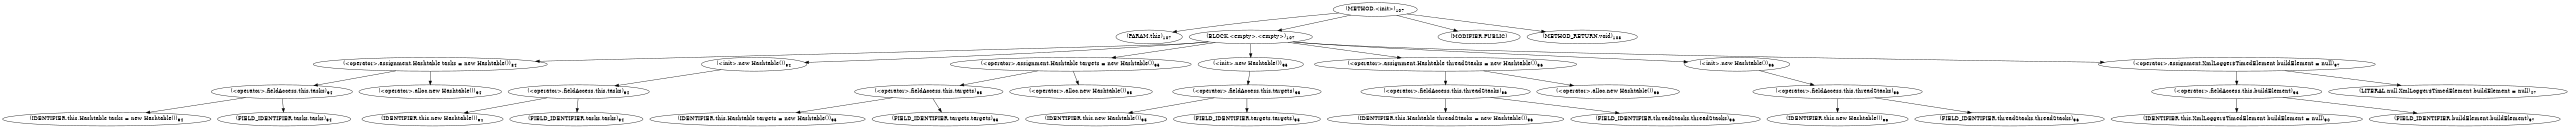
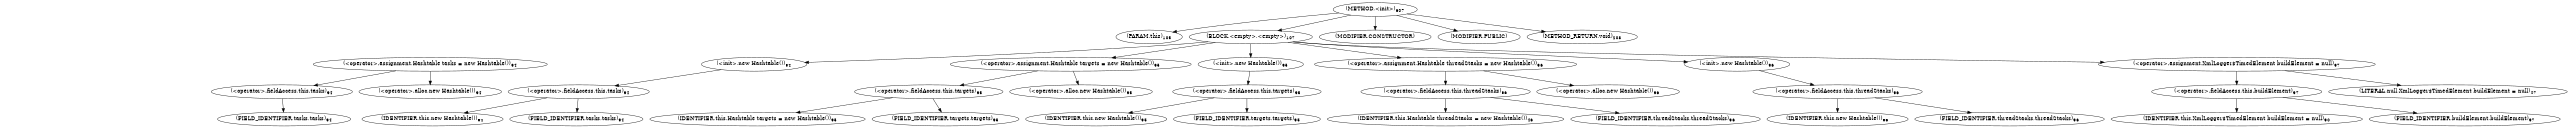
node "(METHOD,<init>)": text "107" -> "607"
node "(PARAM,this)": text "107" -> "105"
node "(METHOD_RETURN,void)": text "108" -> "208"
node "(MODIFIER,CONSTRUCTOR)": added
edge "(BLOCK,<empty>,<empty>)" -> "(<operator>.assignment,Hashtable tasks = new Hashtable())": removed
node "(<operator>.assignment,Hashtable tasks = new Hashtable())": text "84" -> "94"
node "(<operator>.fieldAccess,this.buildElement)": text "93" -> "97"
node "(IDENTIFIER,this,Hashtable tasks = new Hashtable())": removed
node "(IDENTIFIER,this,Hashtable threadStacks = new Hashtable())": text "96" -> "46"
